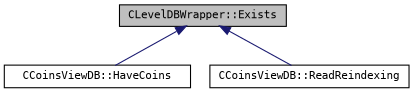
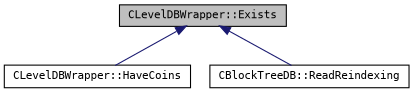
node "CCoinsViewDB::HaveCoins": label "CCoinsViewDB::HaveCoins" -> "CLevelDBWrapper::HaveCoins"
node "CCoinsViewDB::ReadReindexing": label "CCoinsViewDB::ReadReindexing" -> "CBlockTreeDB::ReadReindexing"
